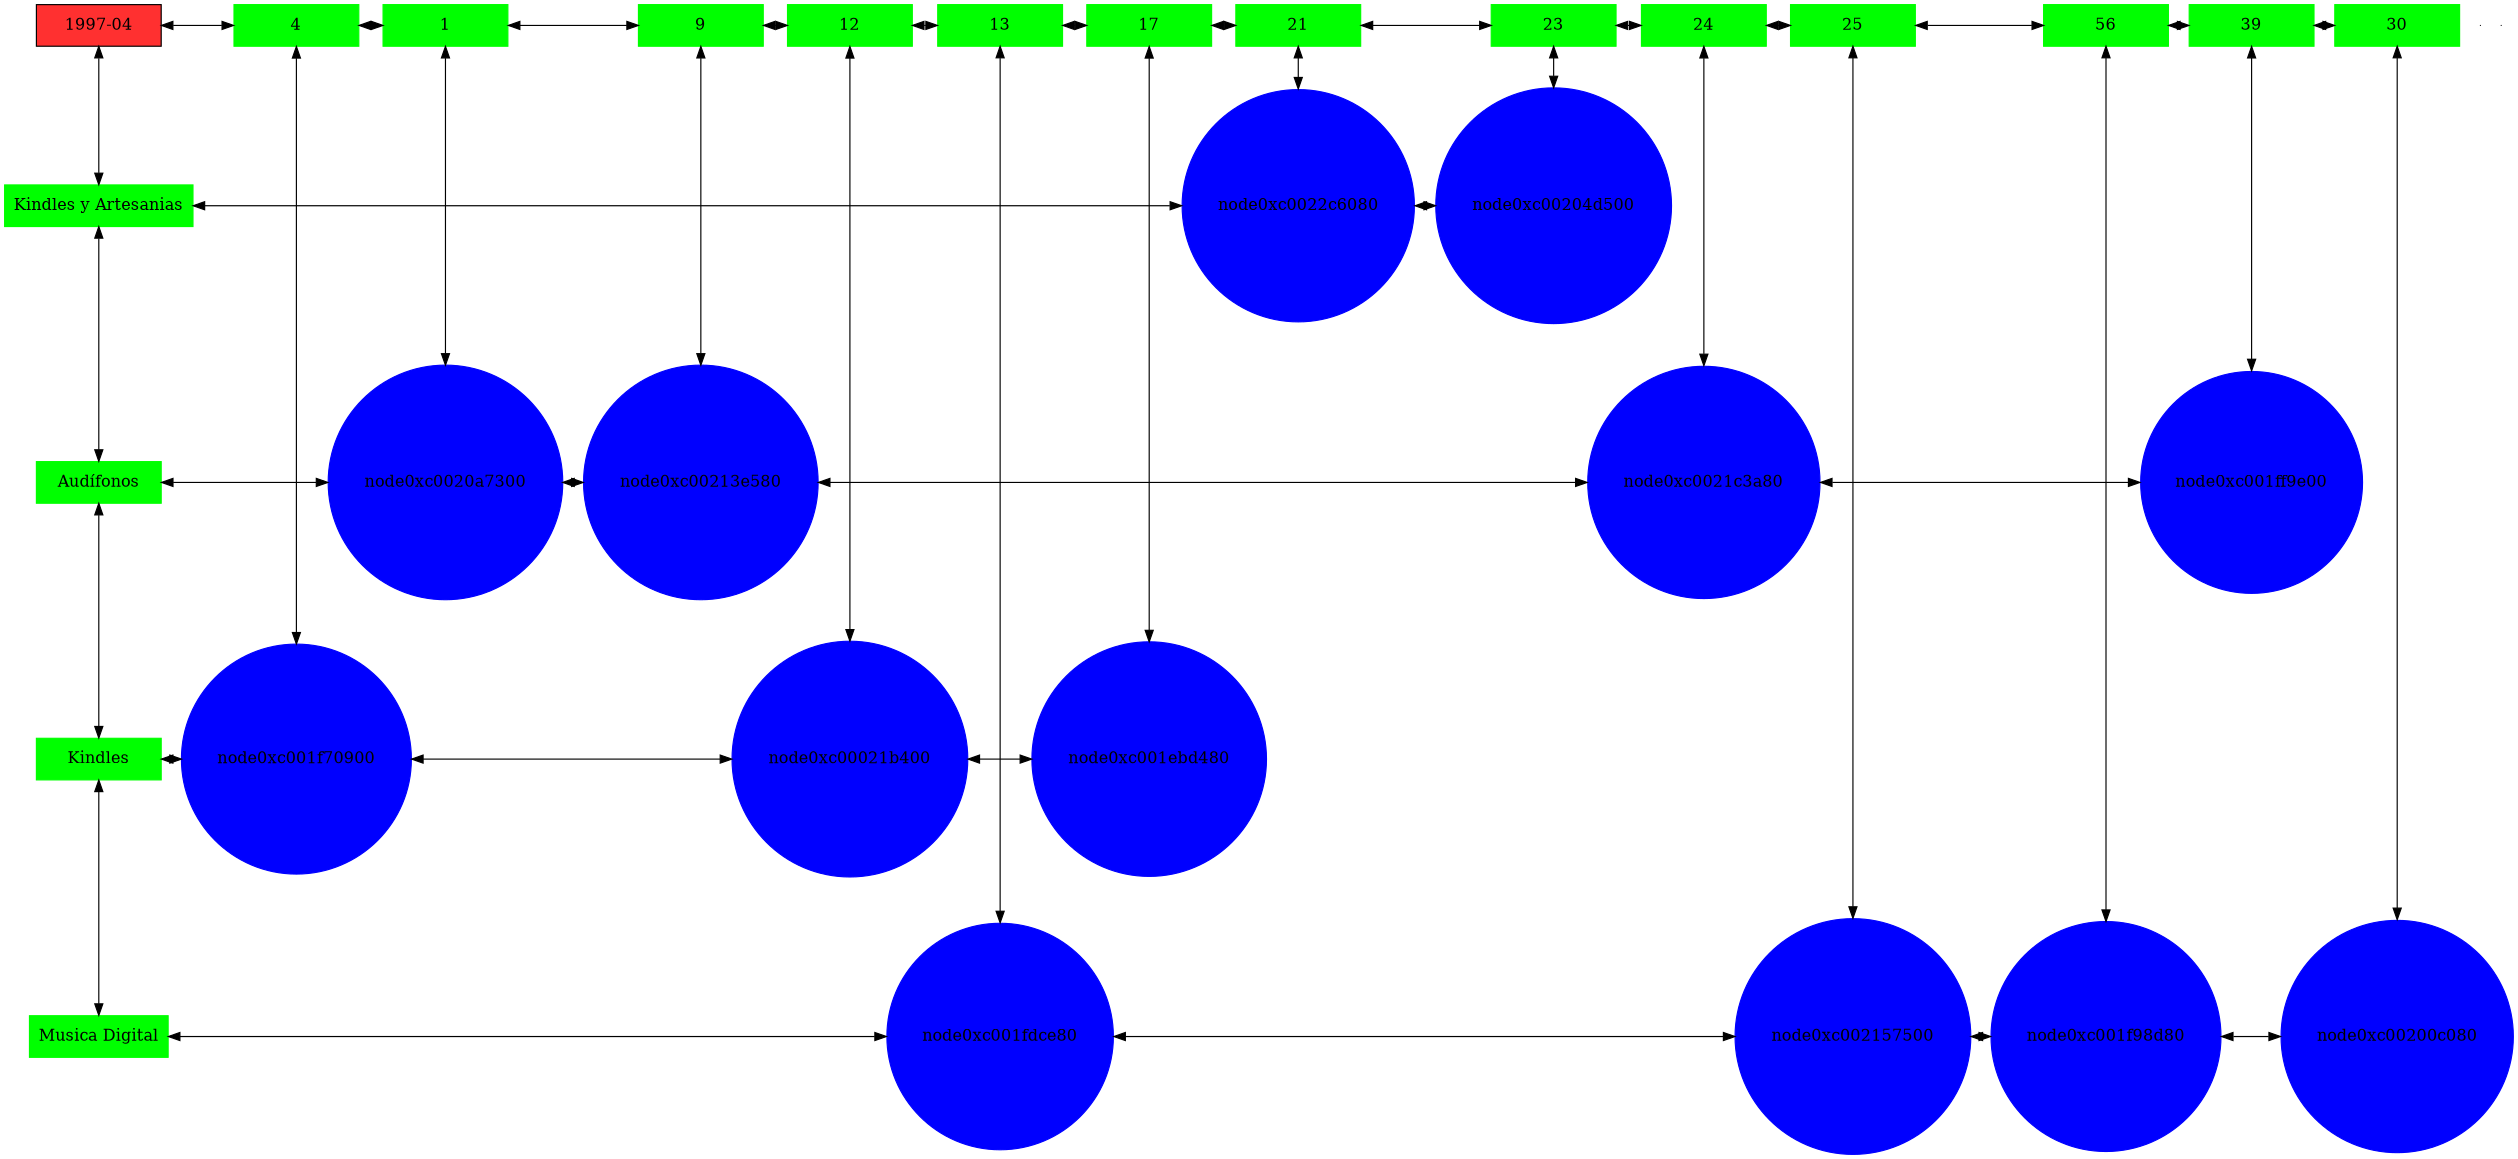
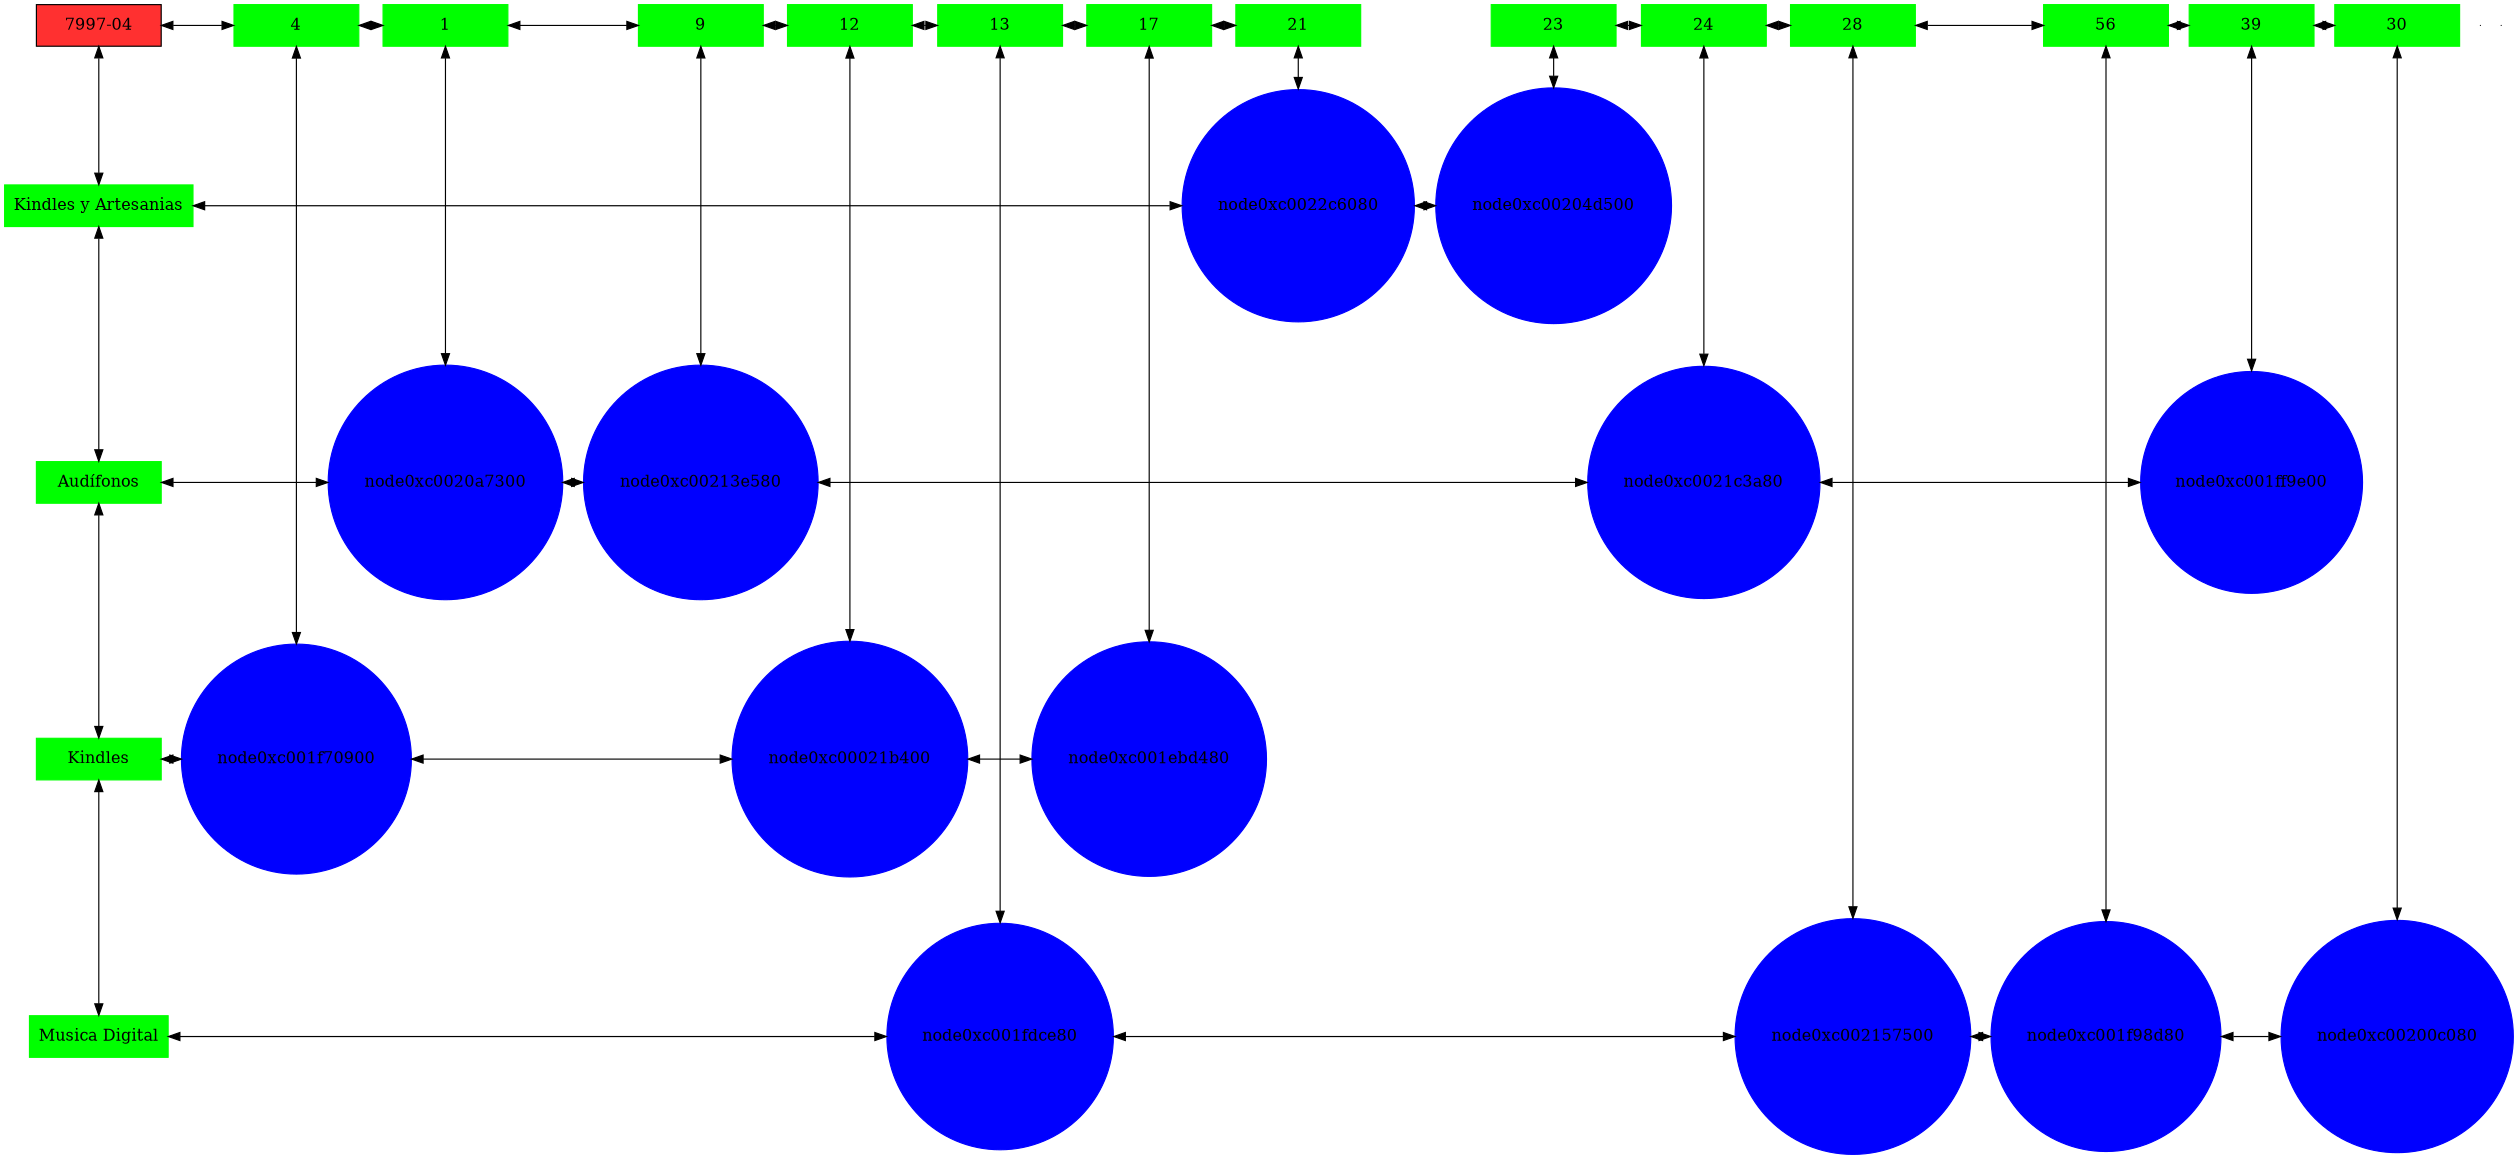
node "1997-04": label "1997-04" -> "7997-04"
edge "21" -- "23": removed
node "25": label "25" -> "28"
